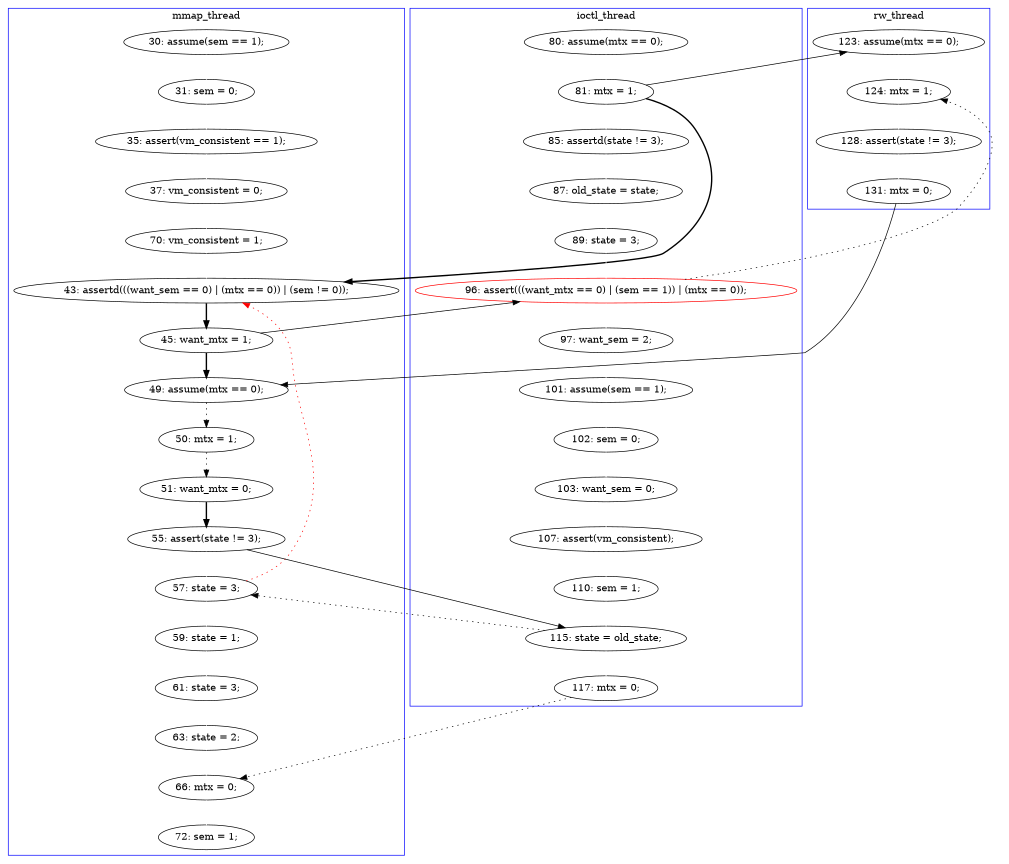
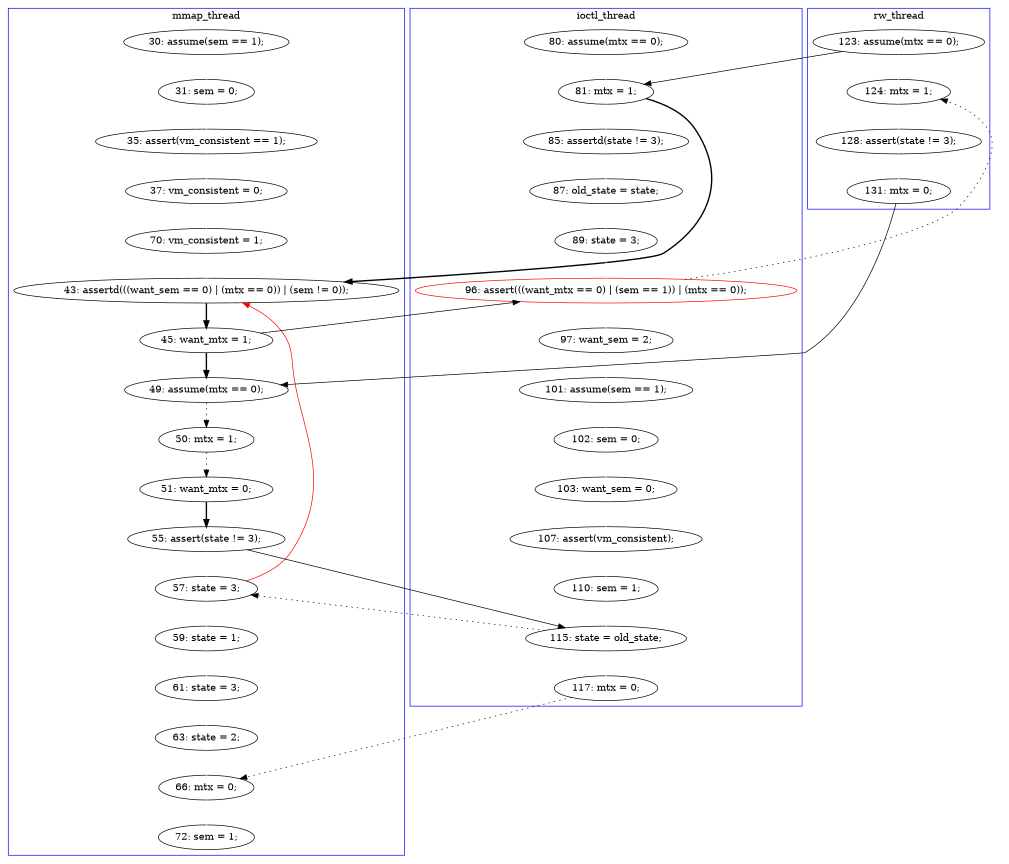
edge "81: mtx = 1;" -> "123: assume(mtx == 0);": reversed
edge "57: state = 3;" -> "43: assertd(((want_sem == 0) | (mtx == 0)) | (sem != 0));": style dotted -> solid
